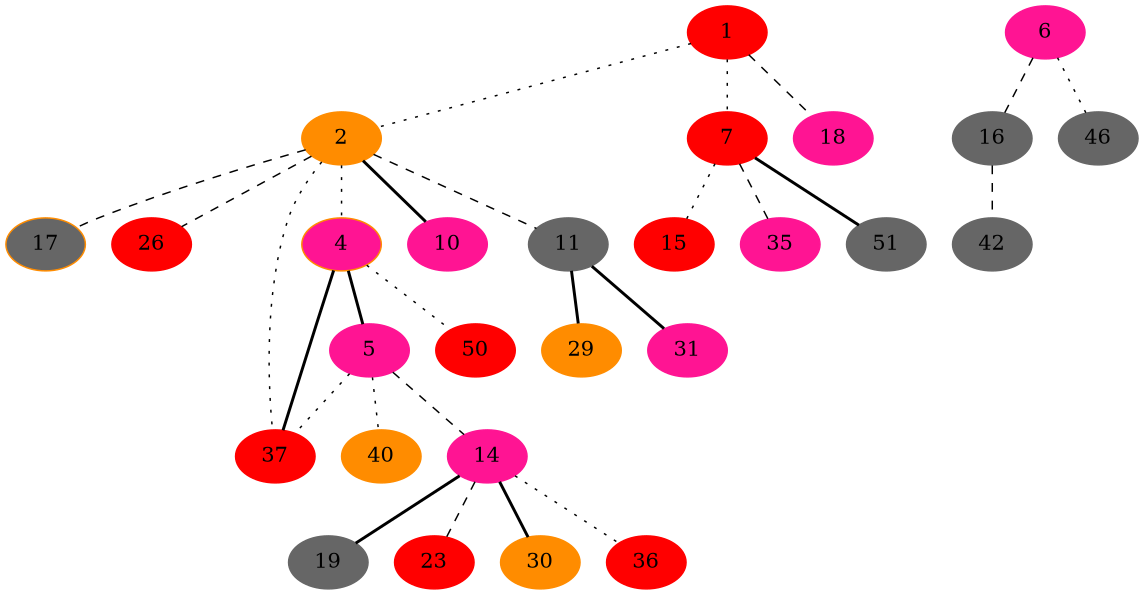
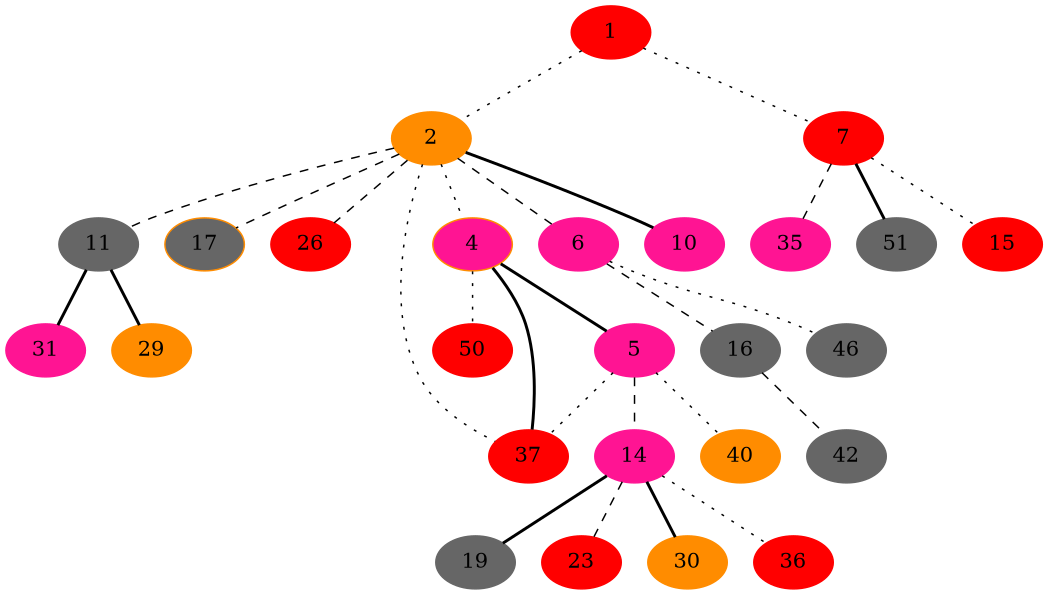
node "18": removed
edge "2" -- "6": added
